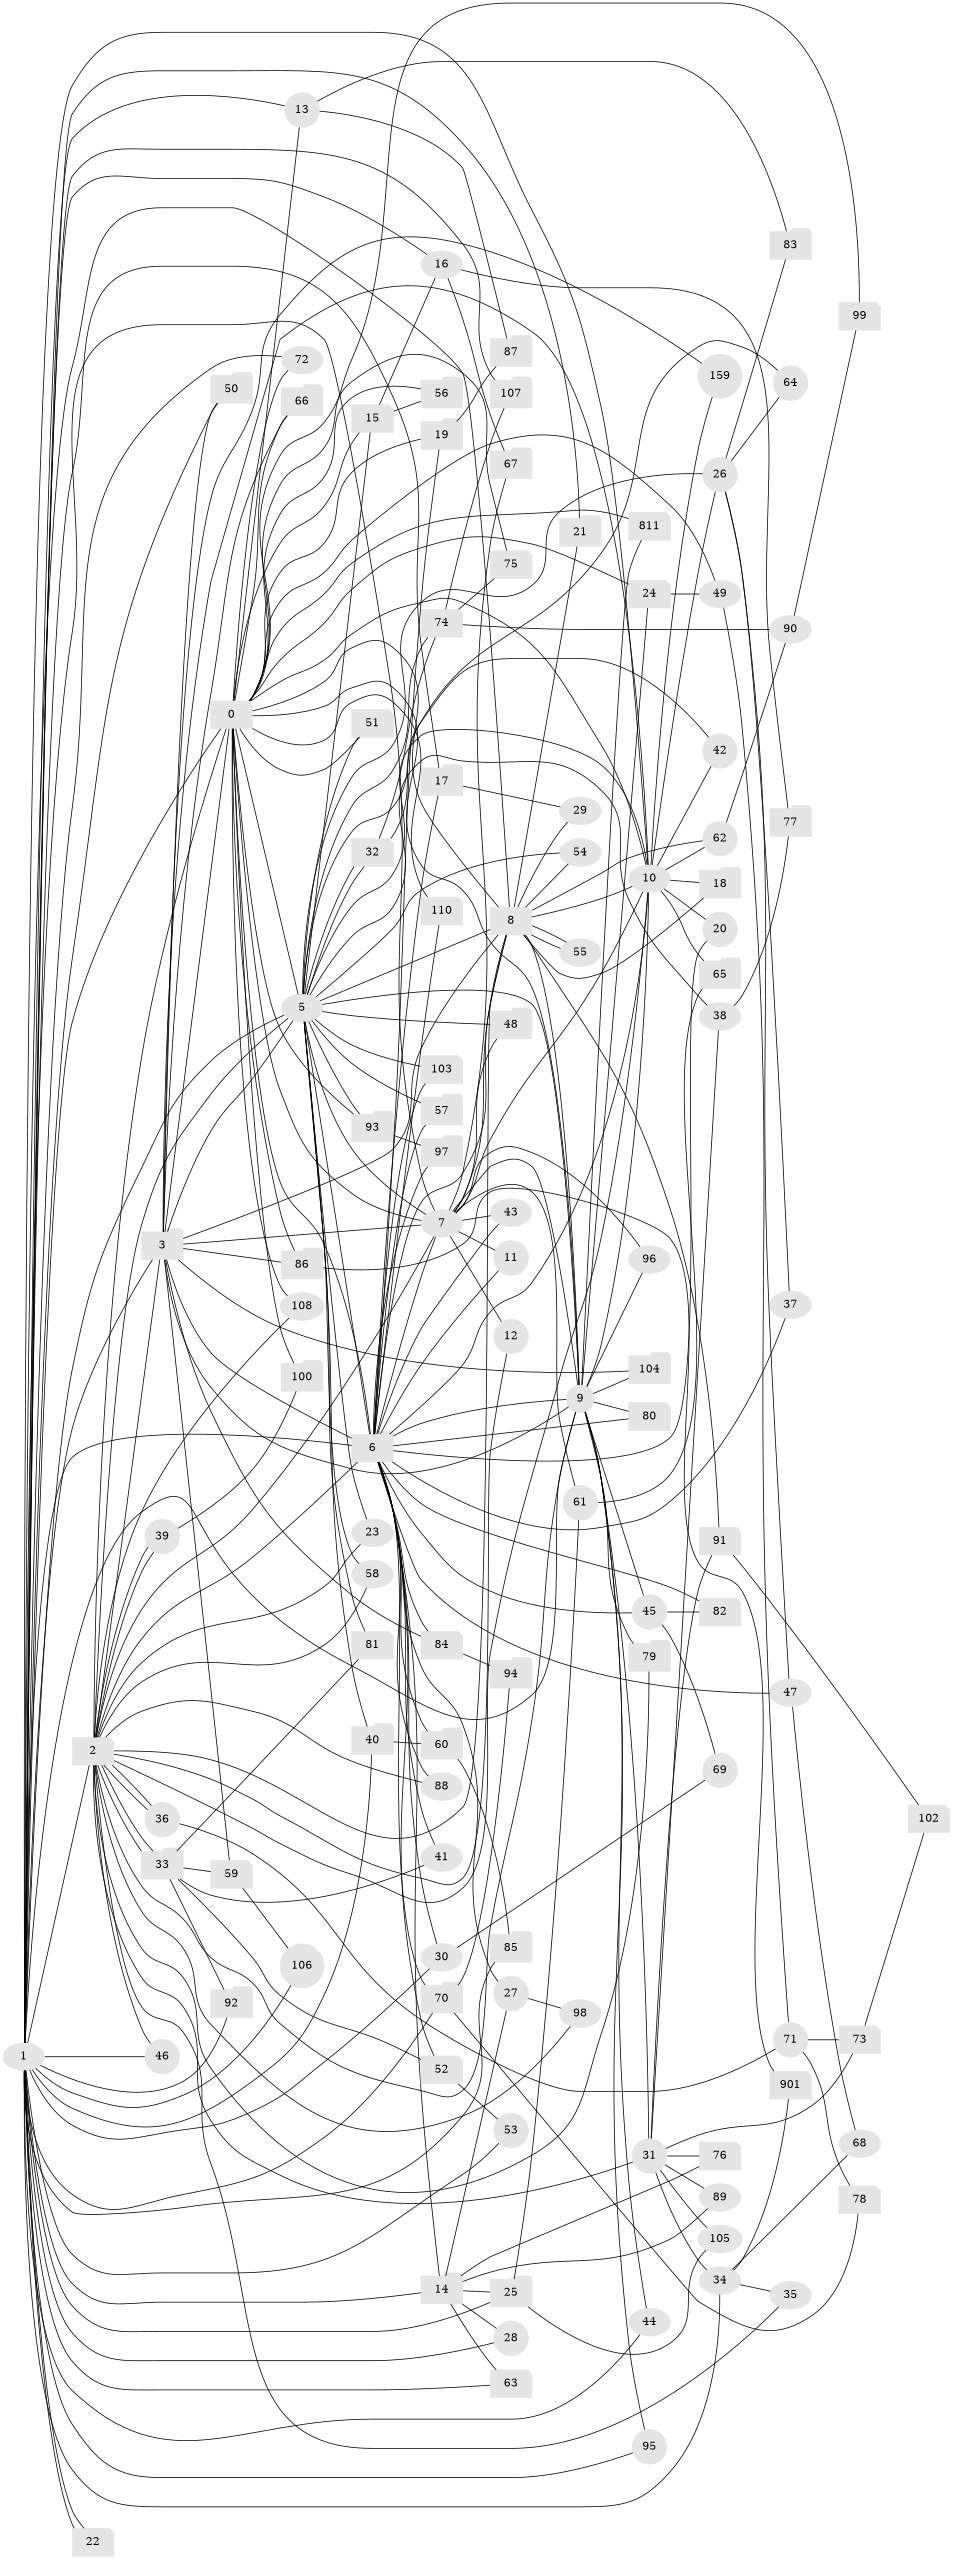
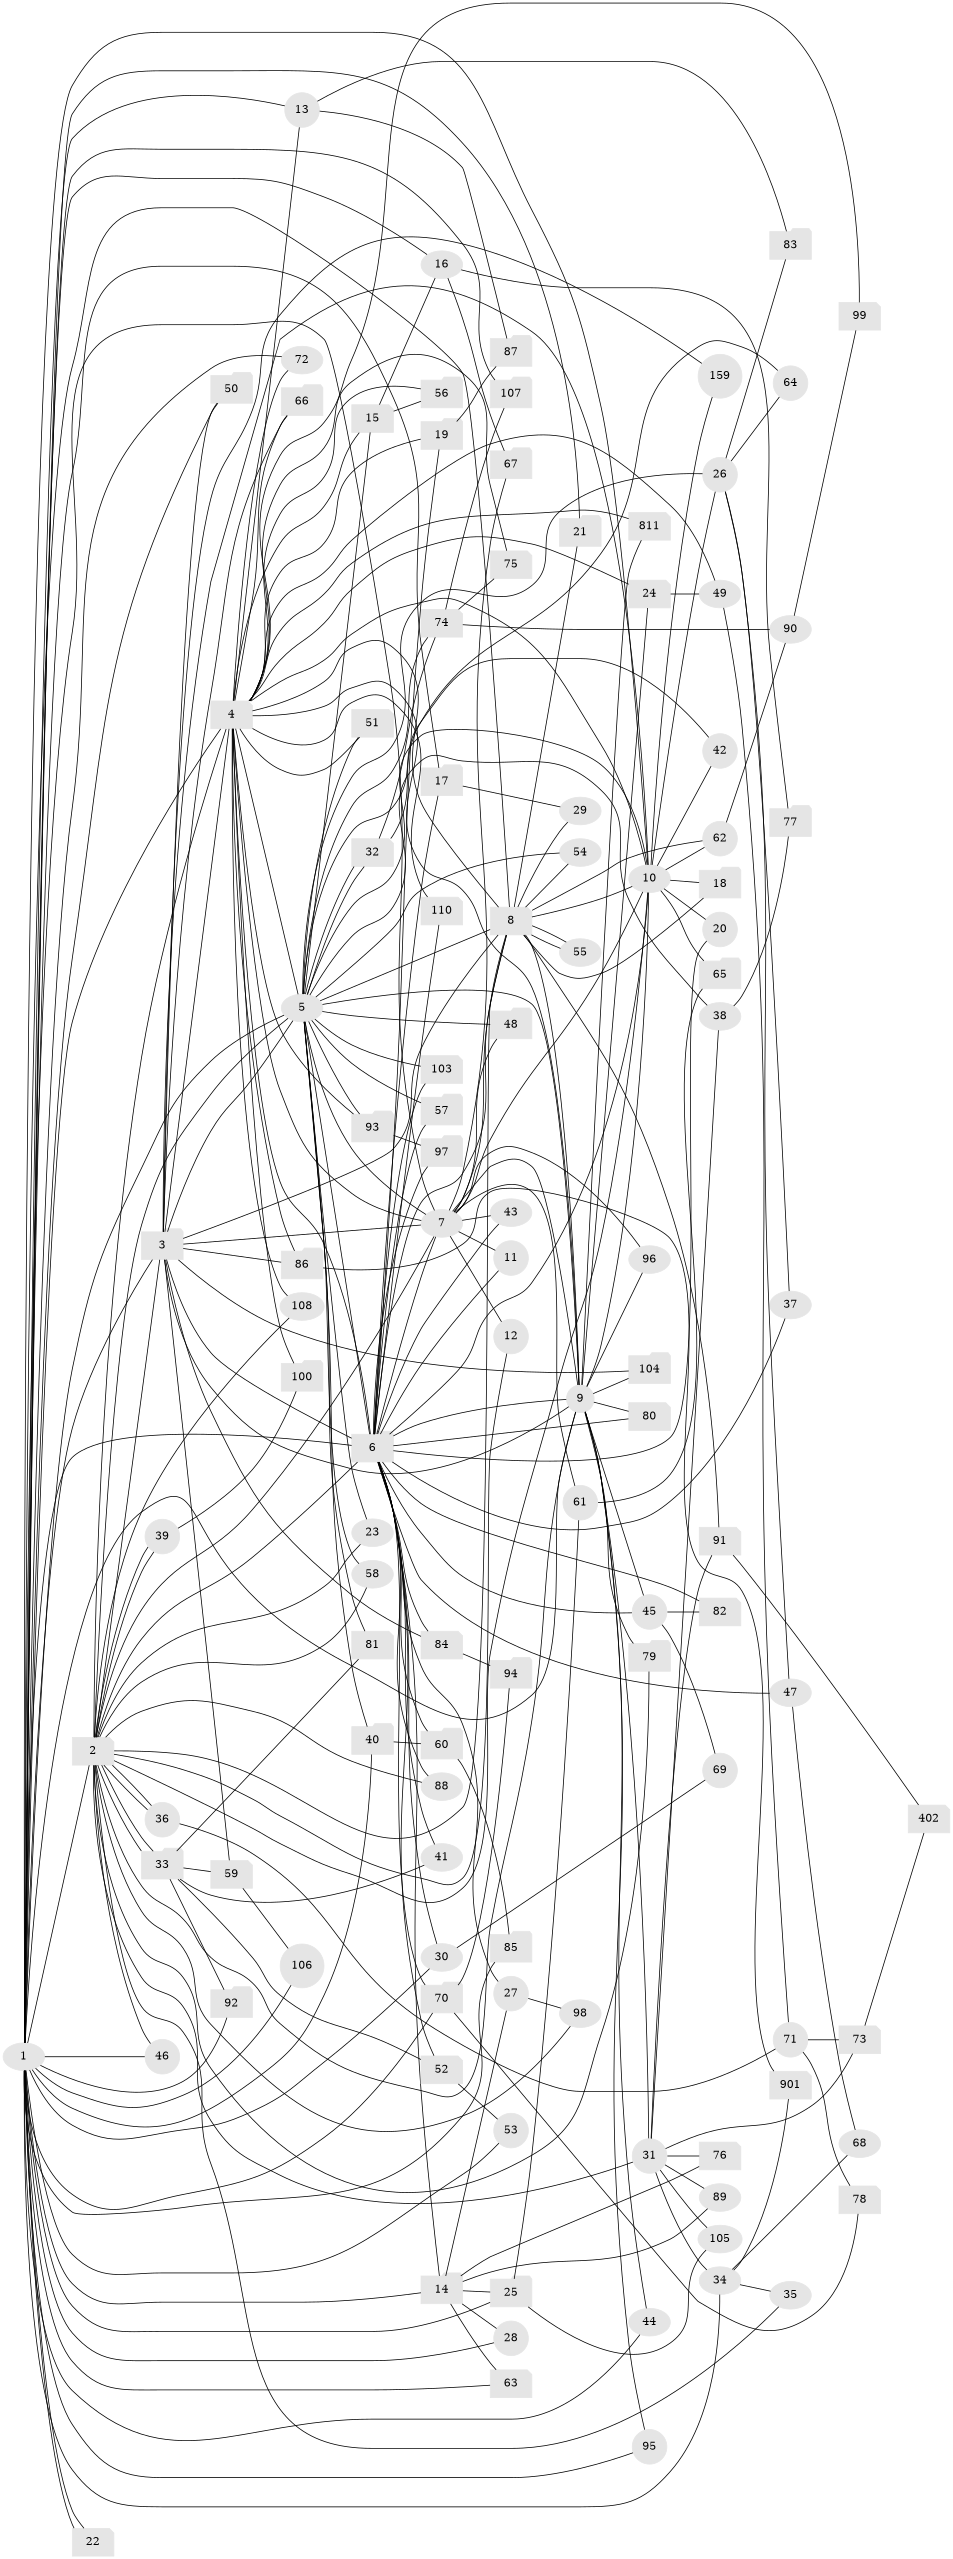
node "0": label "0" -> "4"
node "102": label "102" -> "402"
